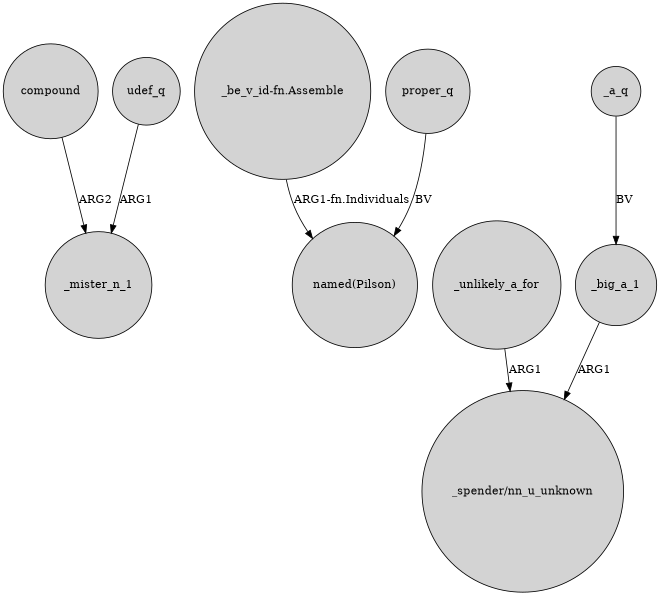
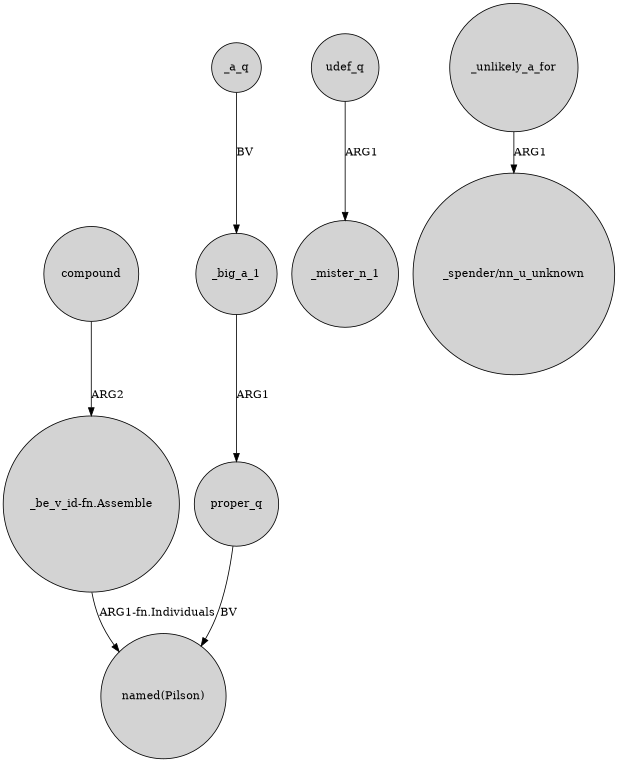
edge "compound" -> "_mister_n_1": now "compound" -> "_be_v_id-fn.Assemble"
edge "_big_a_1" -> "_spender/nn_u_unknown": now "_big_a_1" -> "proper_q"
